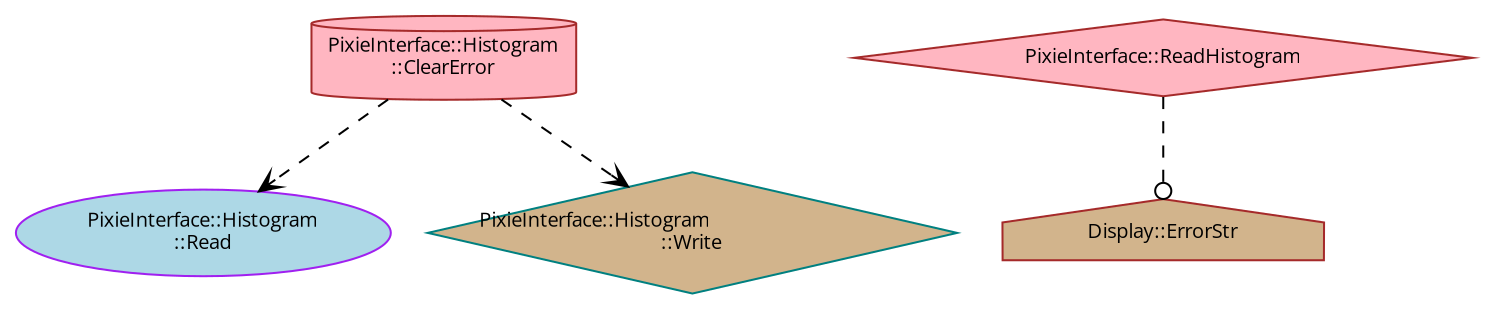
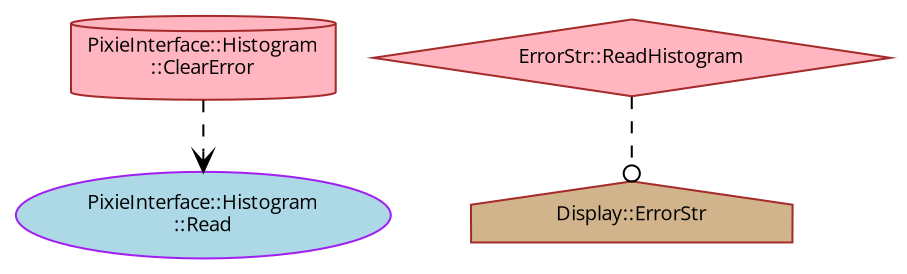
node "PixieInterface::ReadHistogram": label "PixieInterface::ReadHistogram" -> "ErrorStr::ReadHistogram"
node "PixieInterface::Histogram ::Write": removed
